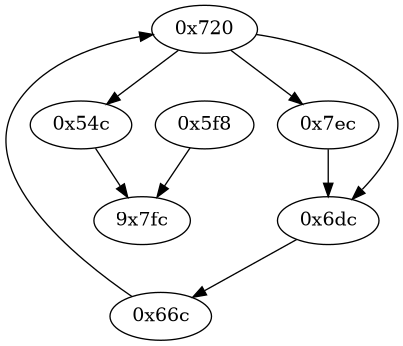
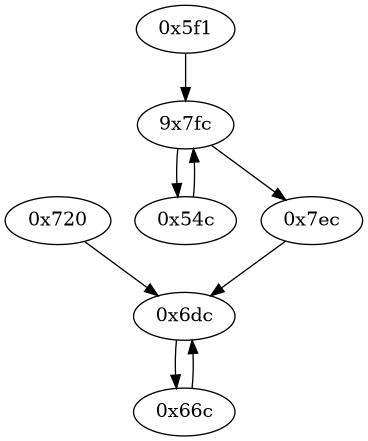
edge "0x720" -> "0x54c": now "9x7fc" -> "0x54c"
edge "0x720" -> "0x7ec": now "9x7fc" -> "0x7ec"
node "0x5f8": label "0x5f8" -> "0x5f1"
edge "0x66c" -> "0x720": now "0x66c" -> "0x6dc"
